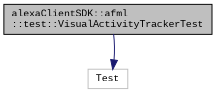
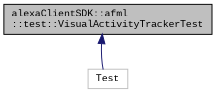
edge "alexaClientSDK::afml ::test::VisualActivityTrackerTest" -> "Test": reversed
